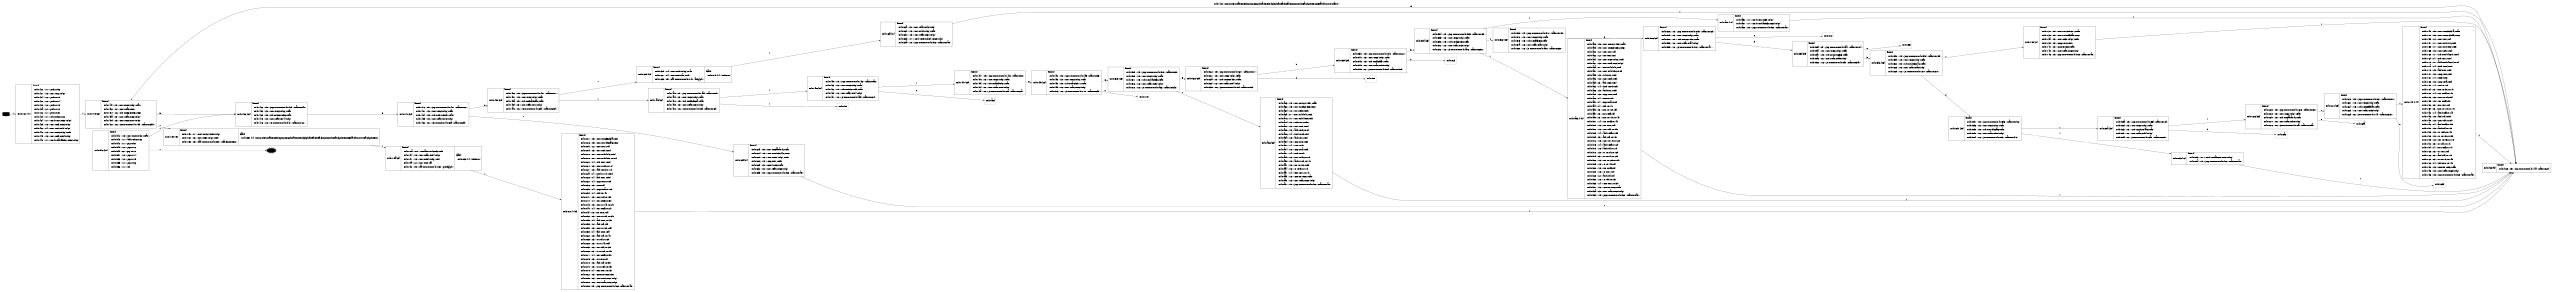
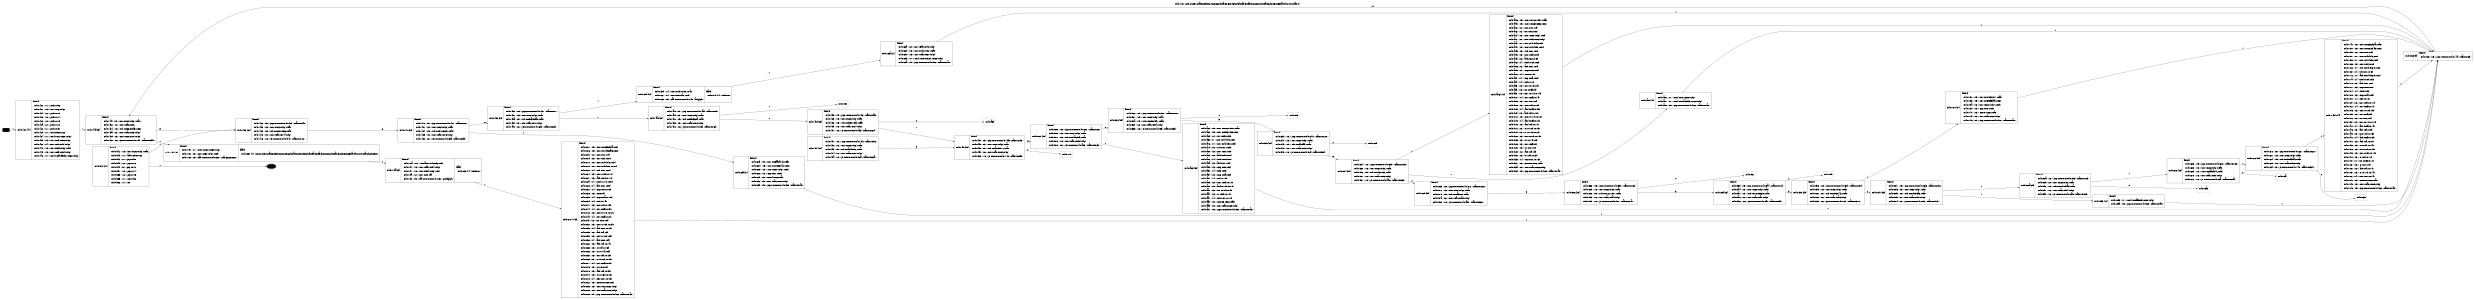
edge "0x4014be [25]" -> "0x4014d7 [25]": now "0x4014be [25]" -> "0x4014f0 [25]"
